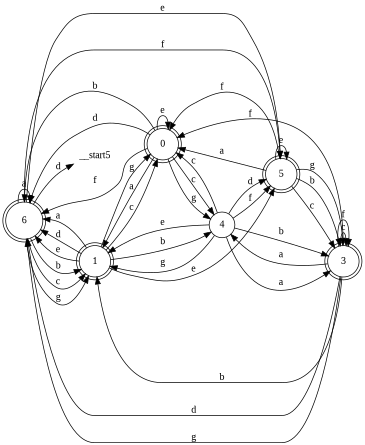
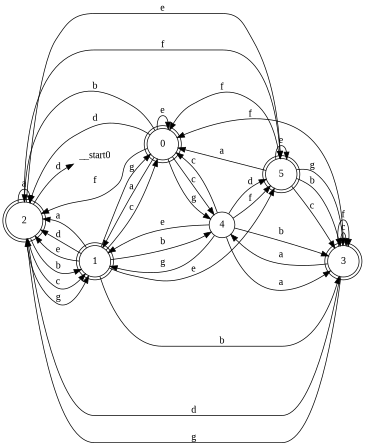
node "__start5": label "__start5" -> "__start0"
node "6": label "6" -> "2"
edge "3" -> "1": reversed
